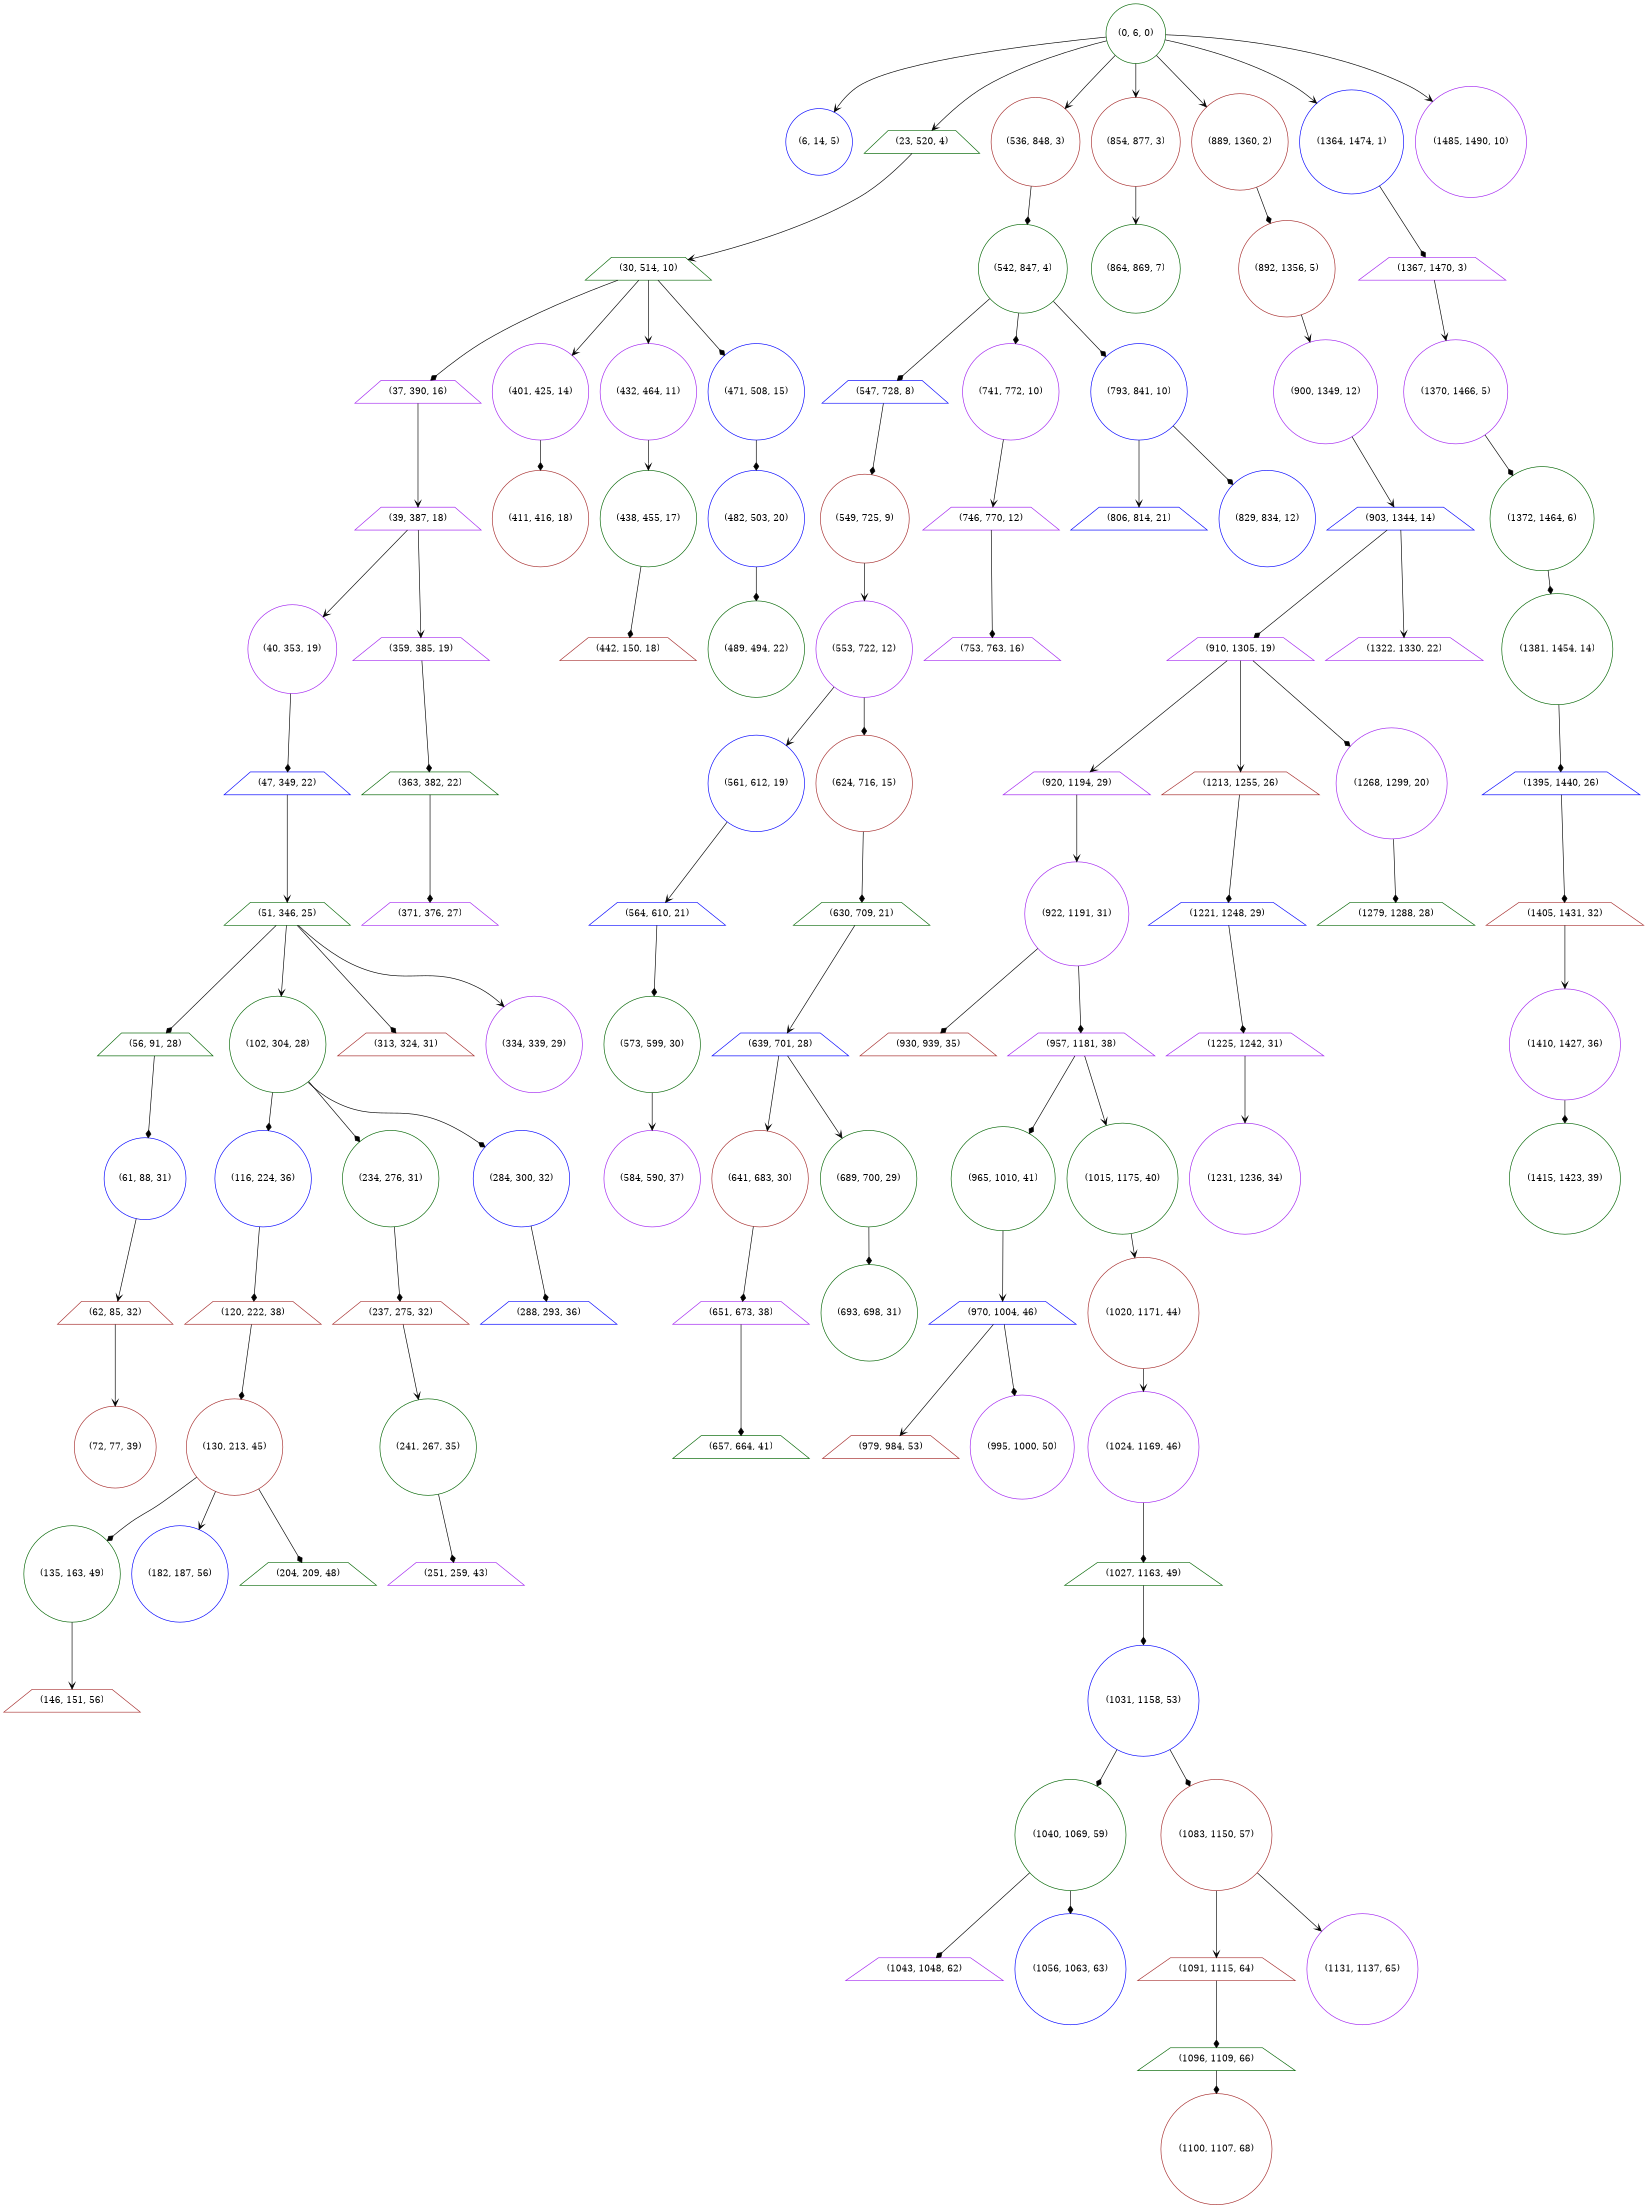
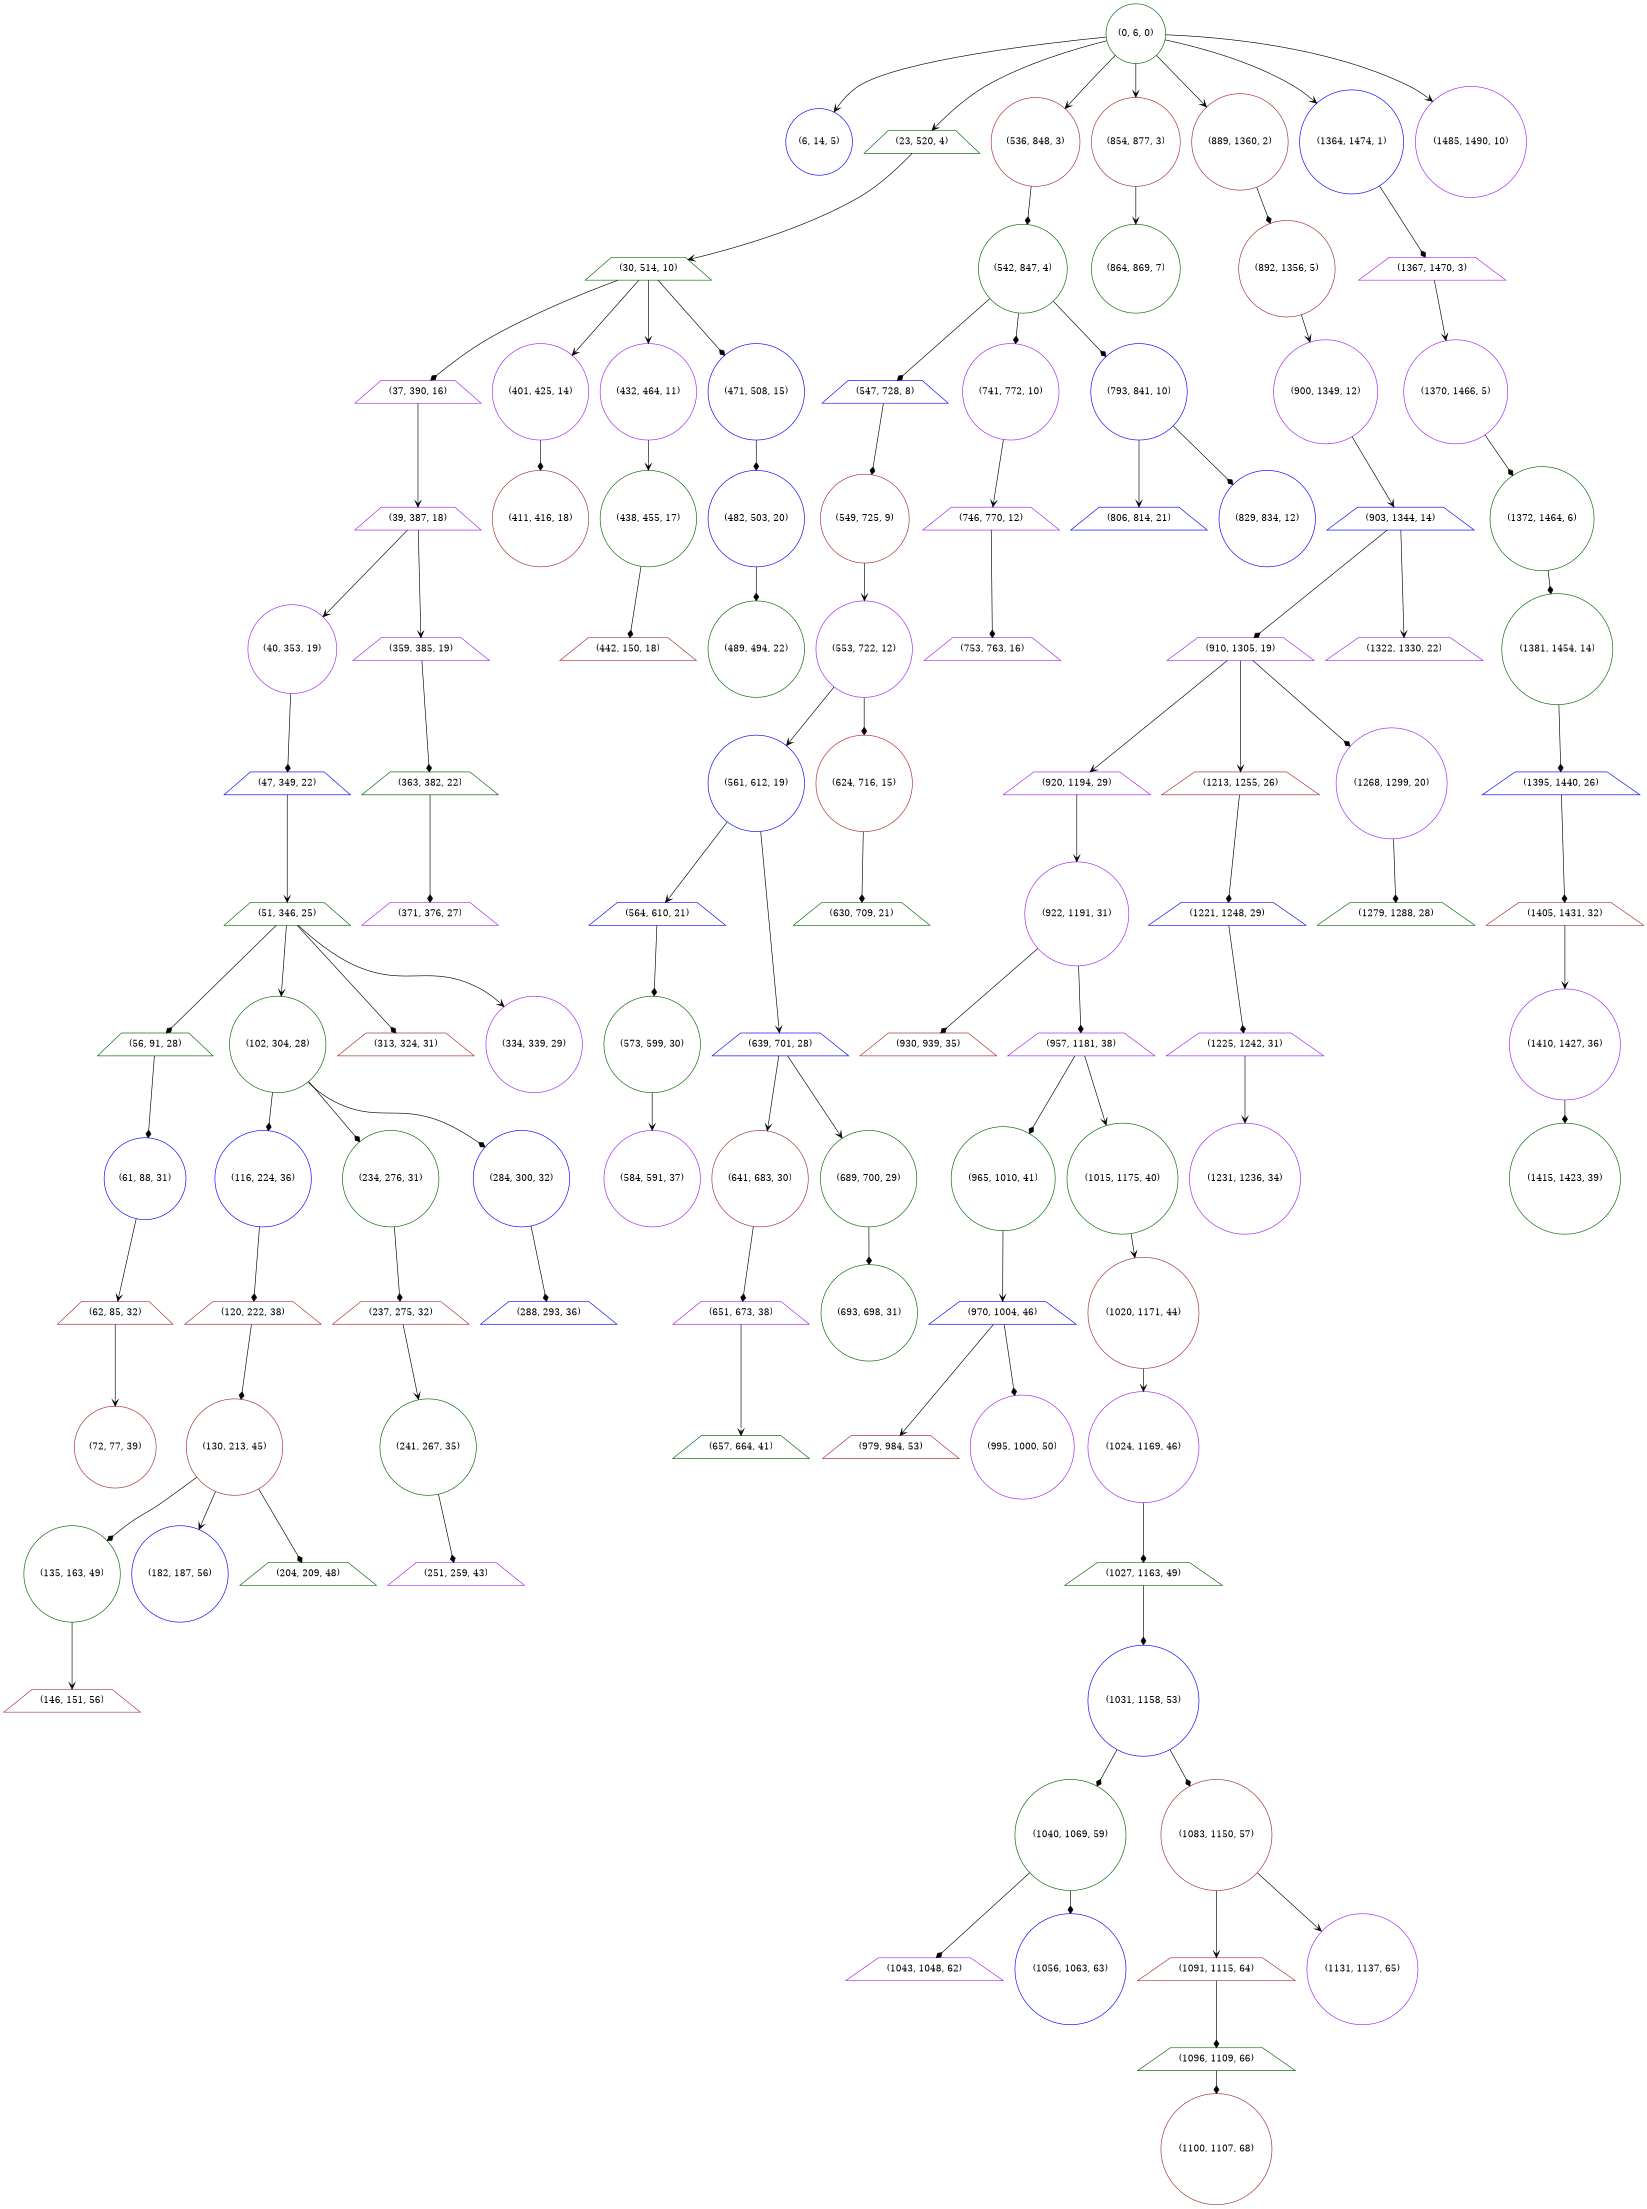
edge "(630, 709, 21)" -> "(639, 701, 28)": now "(561, 612, 19)" -> "(639, 701, 28)"
node "(584, 590, 37)": label "(584, 590, 37)" -> "(584, 591, 37)"
edge "(651, 673, 38)" -> "(657, 664, 41)": arrowhead diamond -> vee
